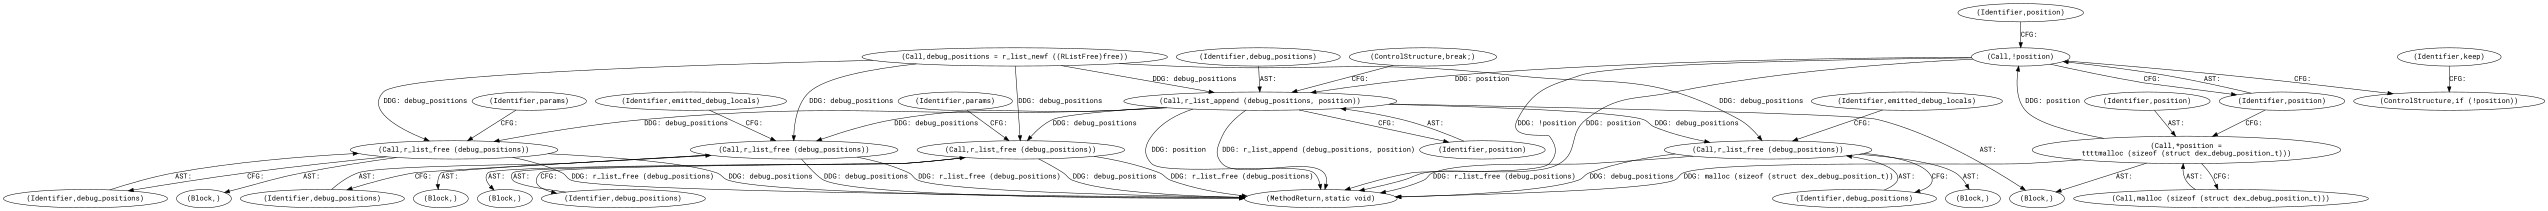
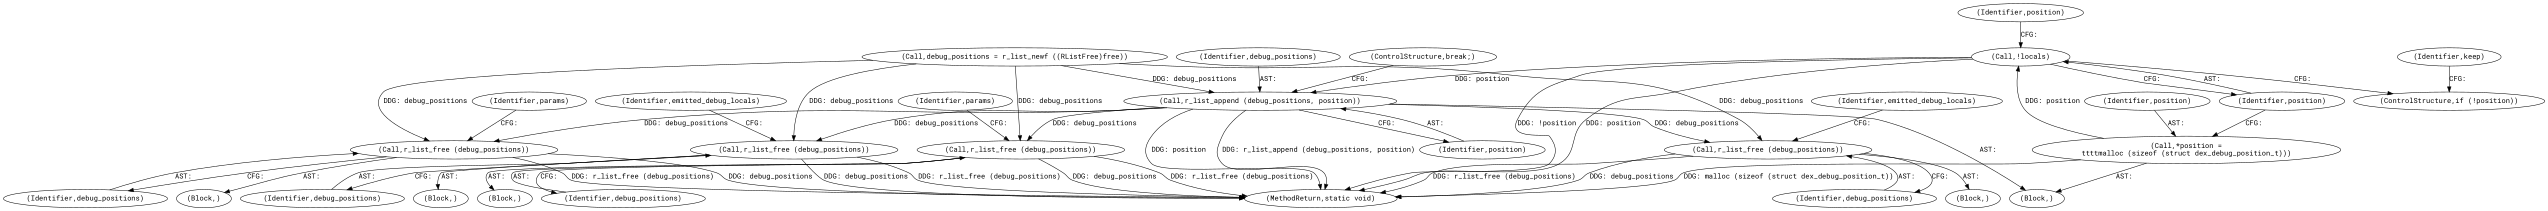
node "(Call,!position)": label "(Call,!position)" -> "(Call,!locals)"
node "(Call,malloc (sizeof (struct dex_debug_position_t)))": removed
